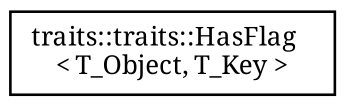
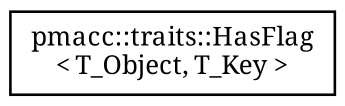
node "traits::traits::HasFlag < T_Object, T_Key >": label "traits::traits::HasFlag < T_Object, T_Key >" -> "pmacc::traits::HasFlag < T_Object, T_Key >"
